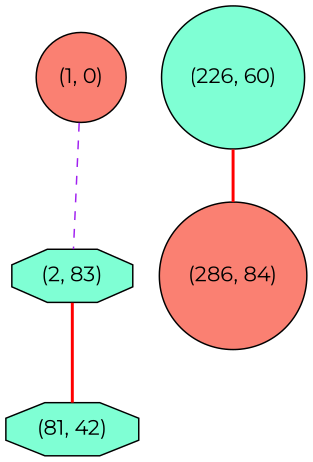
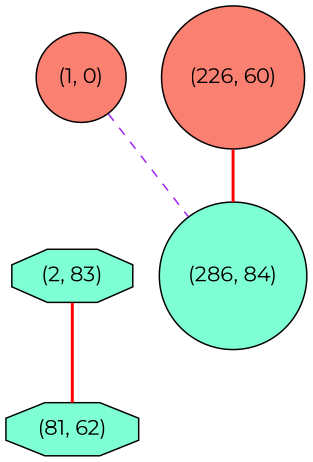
node "(226, 60)": fillcolor aquamarine -> salmon
edge "(1, 0)" -- "(2, 83)": now "(1, 0)" -- "(286, 84)"
node "(286, 84)": fillcolor salmon -> aquamarine
node "(81, 42)": label "(81, 42)" -> "(81, 62)"
